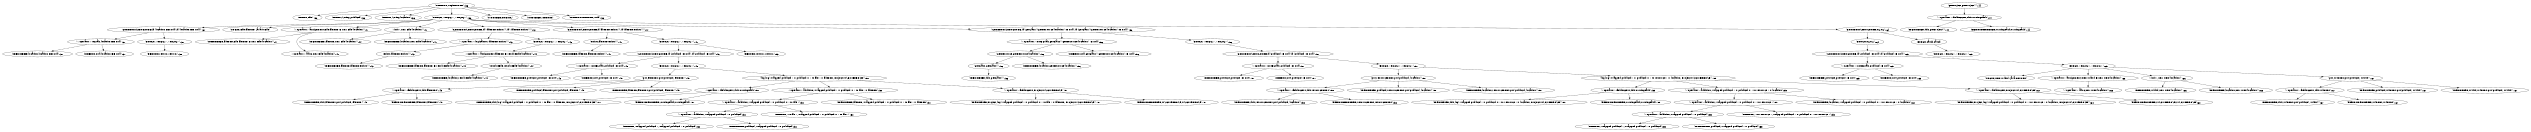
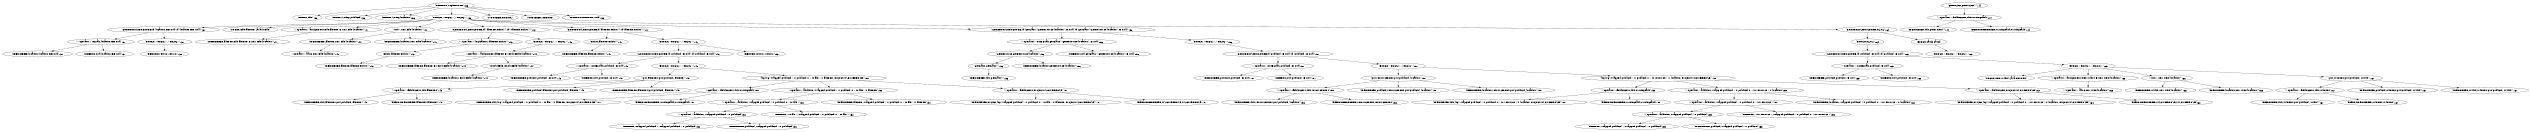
edge "(<operator>.assignment,File fileDTD = new File(location))" -> "(<operator>.alloc,new File(location))": now "(IDENTIFIER,fileDTD,new File(location))" -> "(<operator>.alloc,new File(location))"
